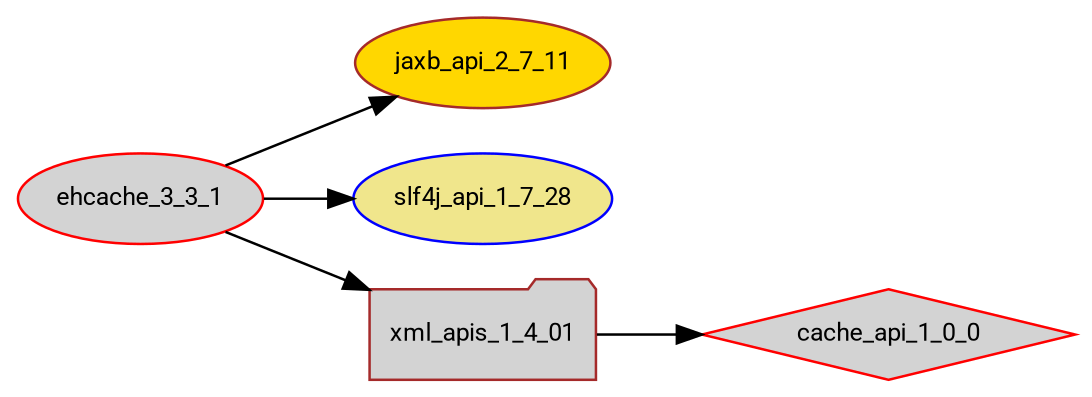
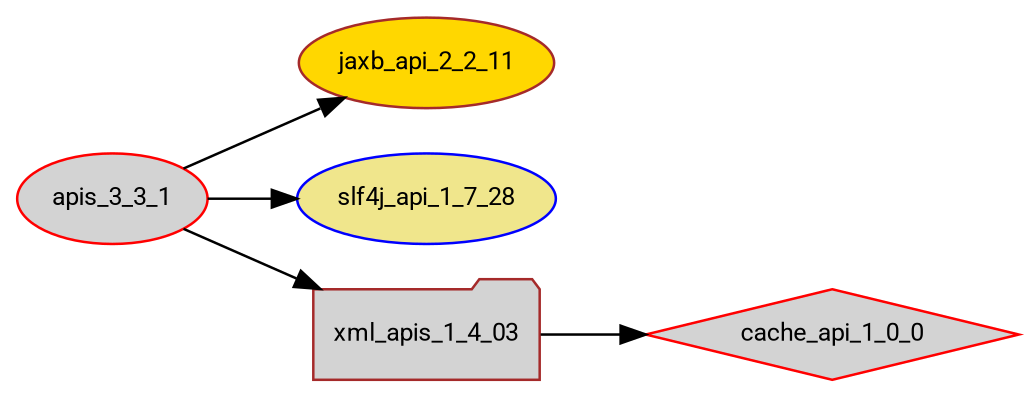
node "jaxb_api_2_7_11": label "jaxb_api_2_7_11" -> "jaxb_api_2_2_11"
node "ehcache_3_3_1": label "ehcache_3_3_1" -> "apis_3_3_1"
node "xml_apis_1_4_01": label "xml_apis_1_4_01" -> "xml_apis_1_4_03"
